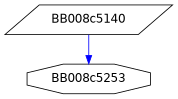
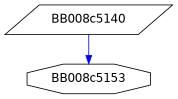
node "BB008c5253": label "BB008c5253" -> "BB008c5153"
